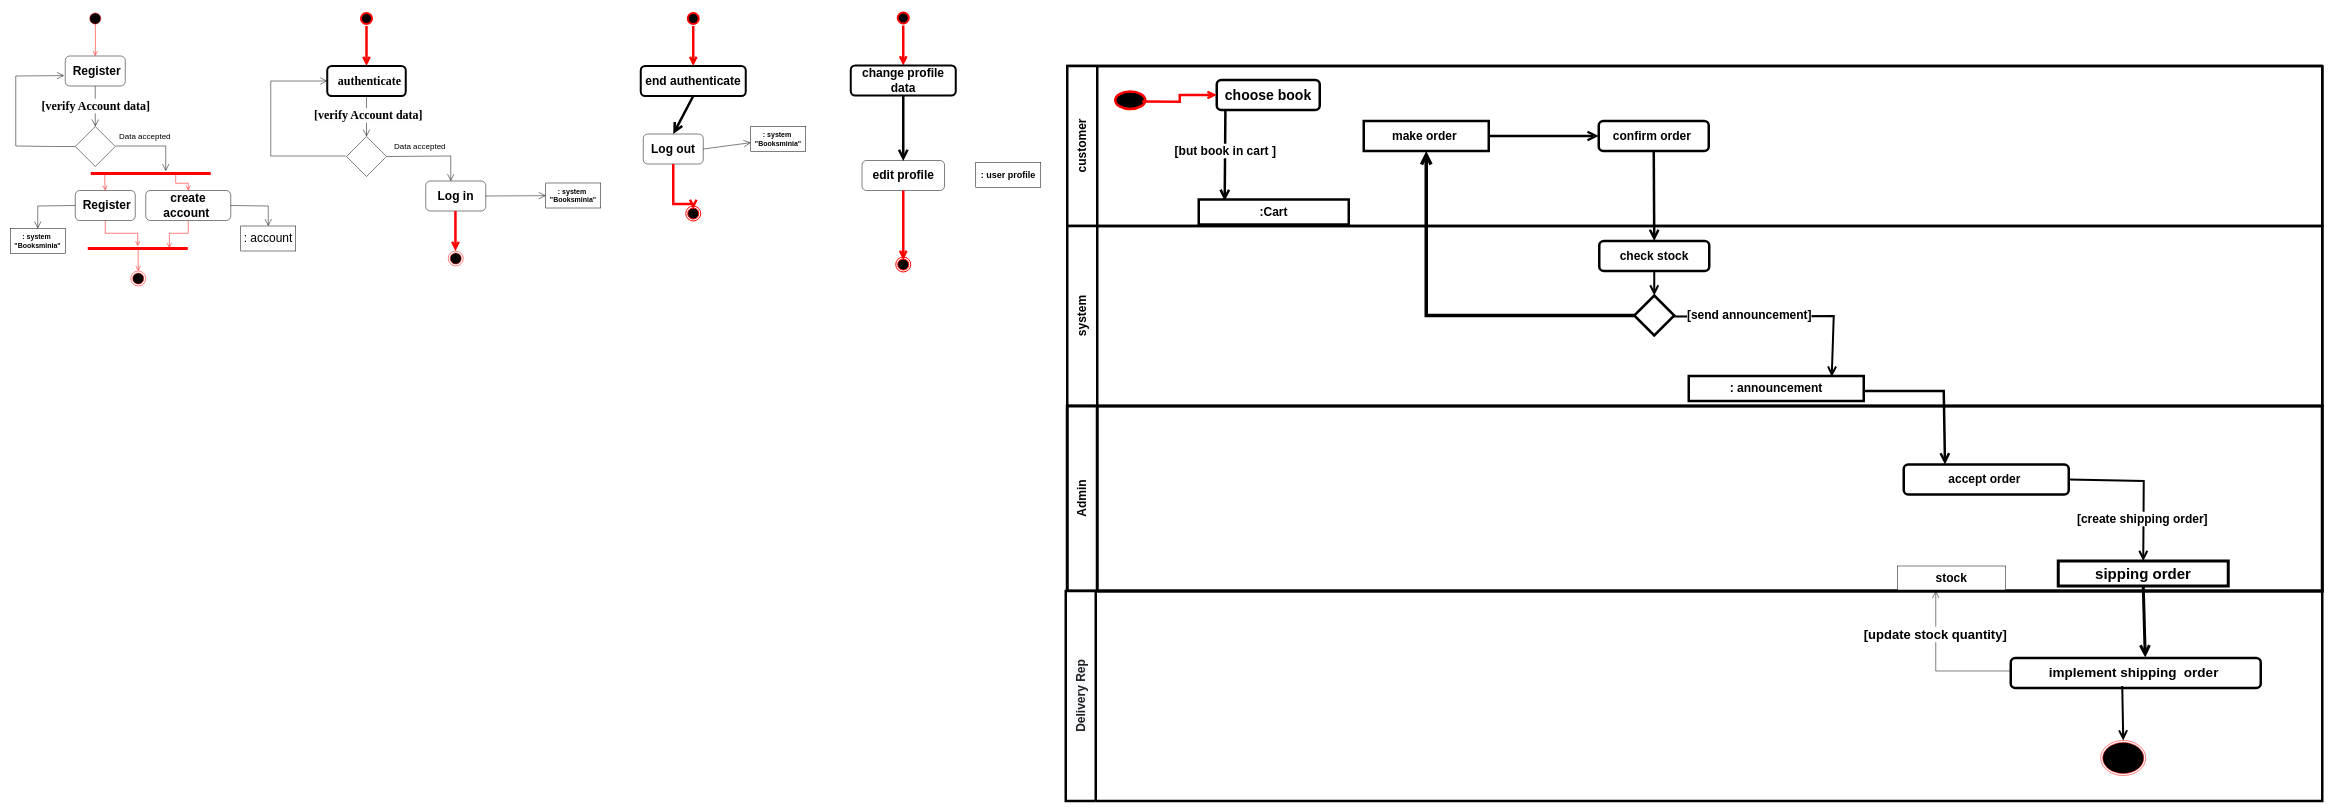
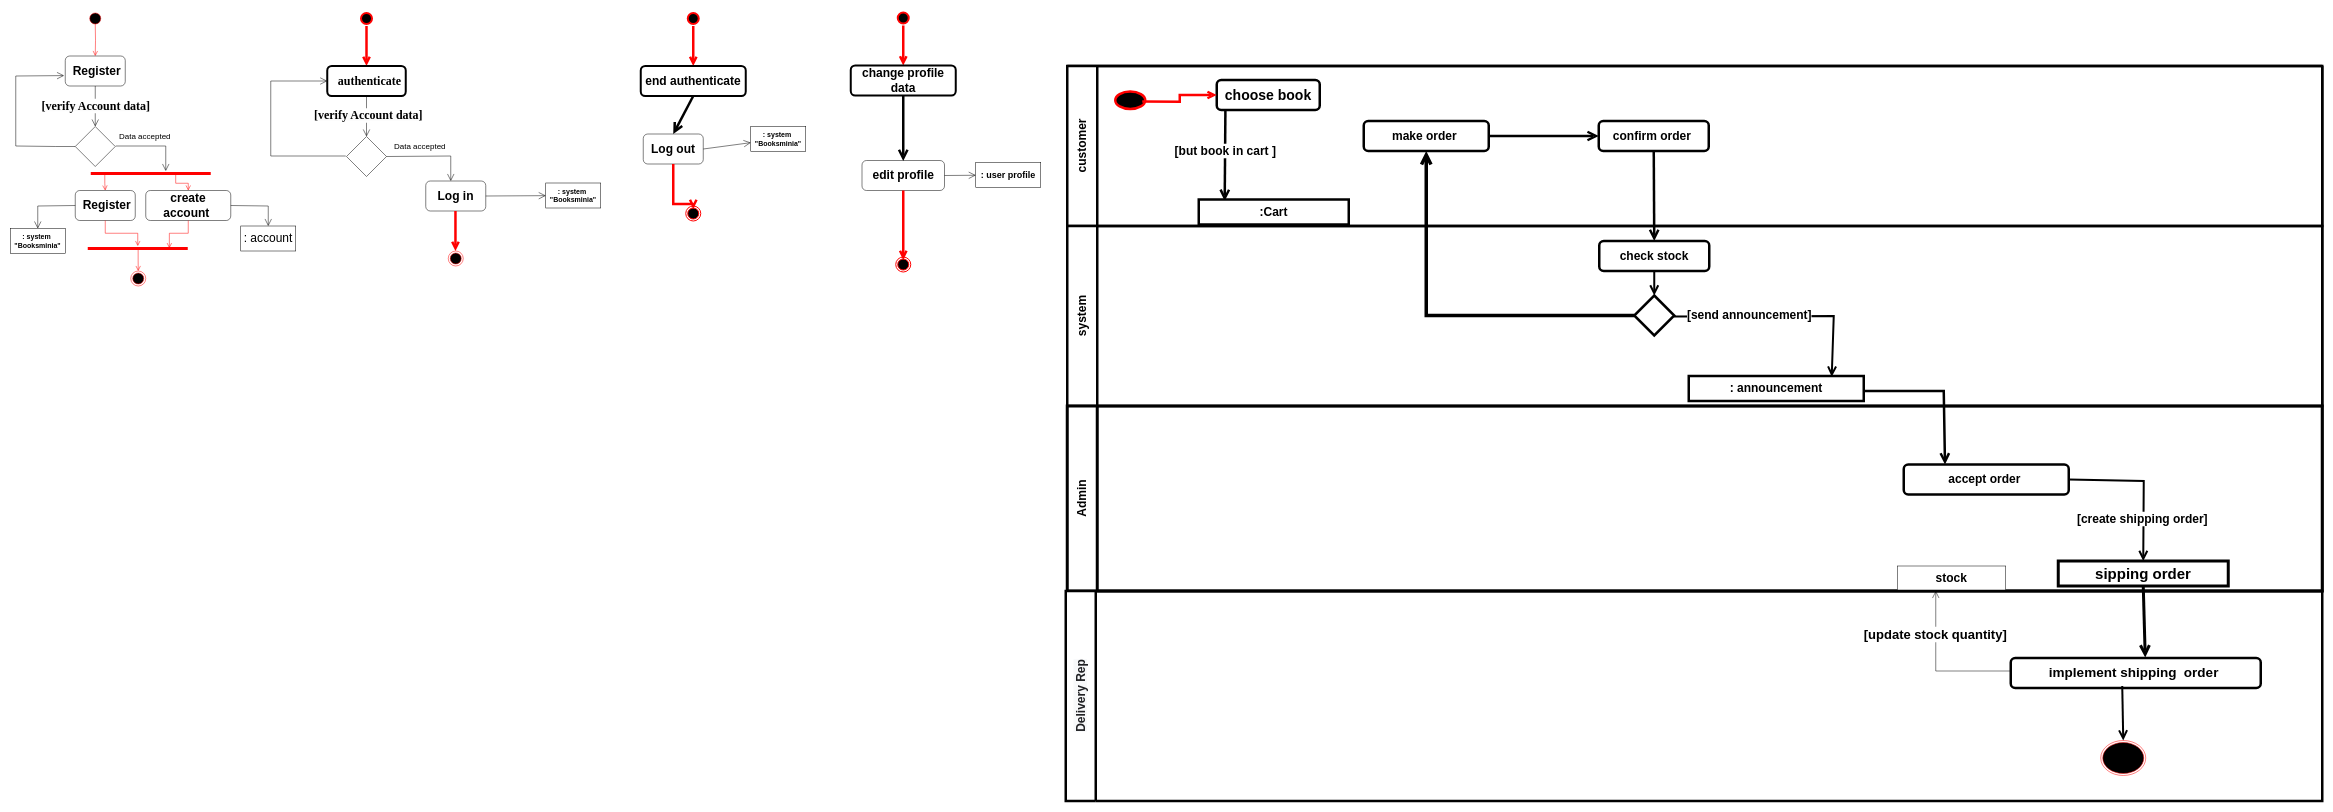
node "make order": shape rectangle -> rounded rectangle
edge "edit profile" -> ": user profile": added
